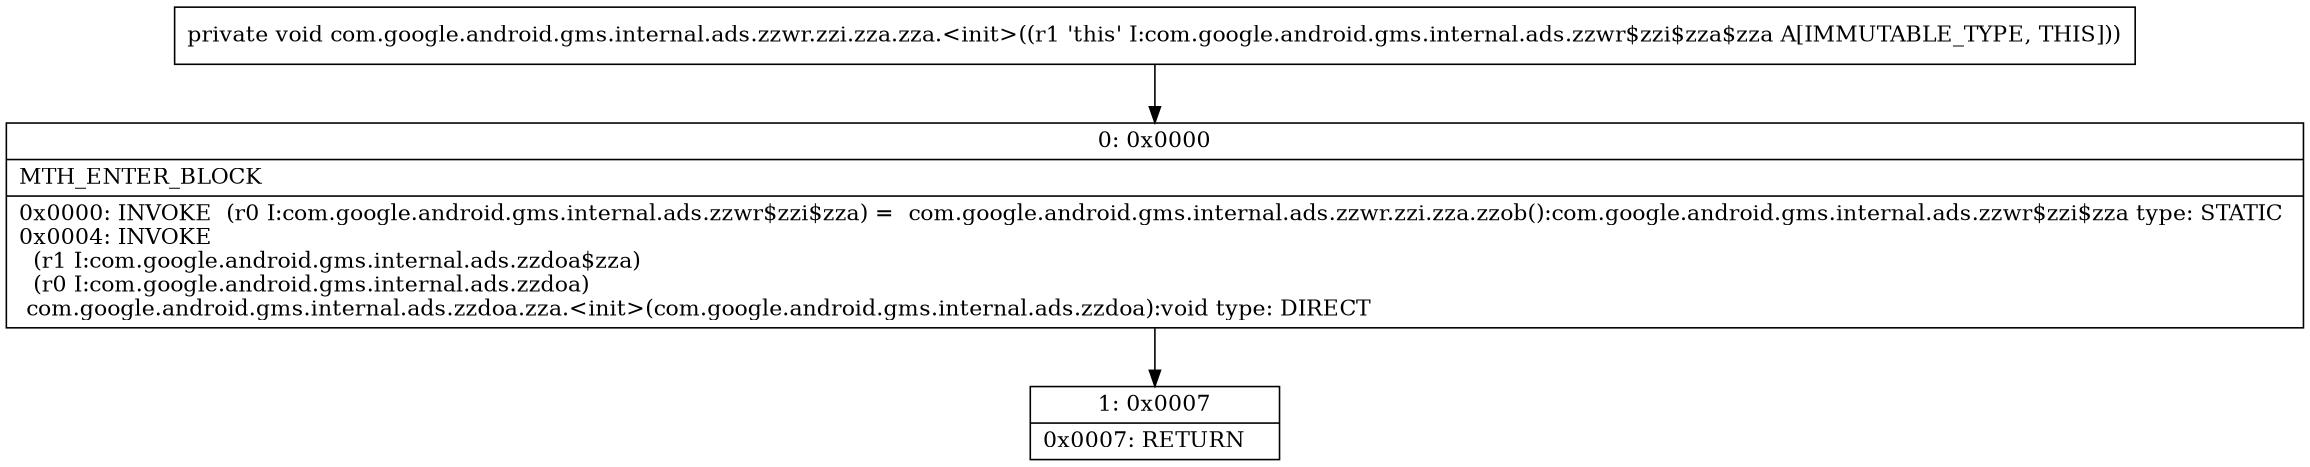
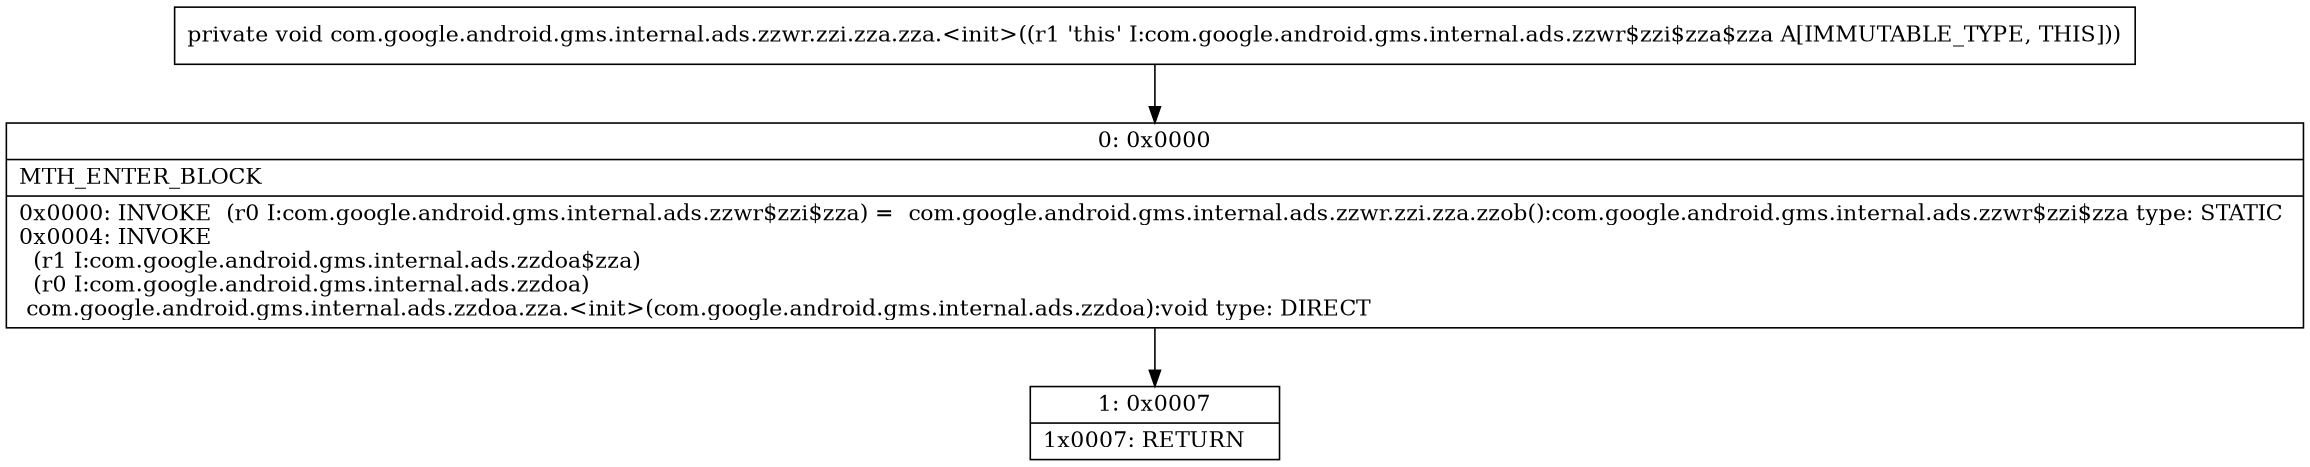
node "1: 0x0007": text "0x0007: RETURN" -> "1x0007: RETURN"
